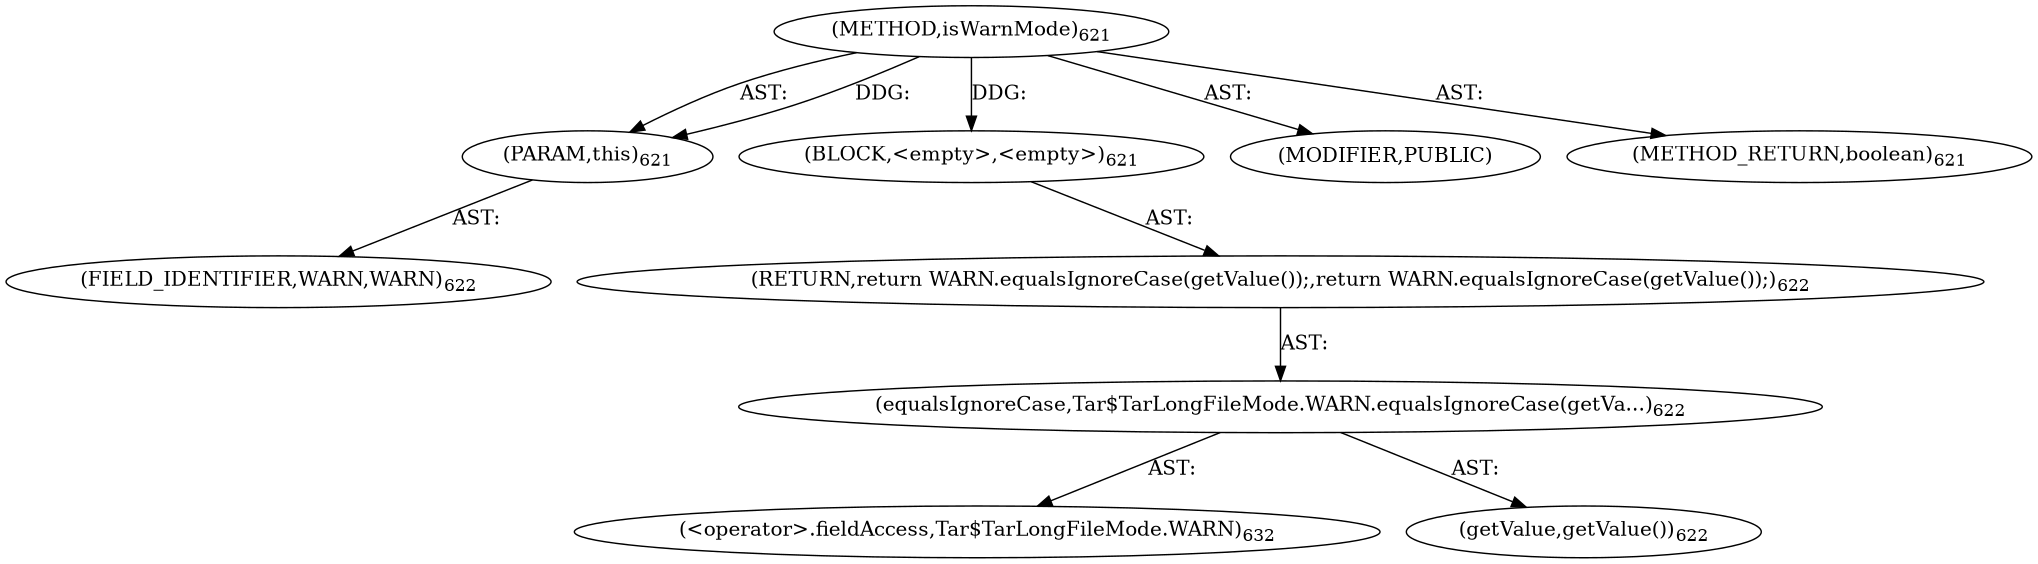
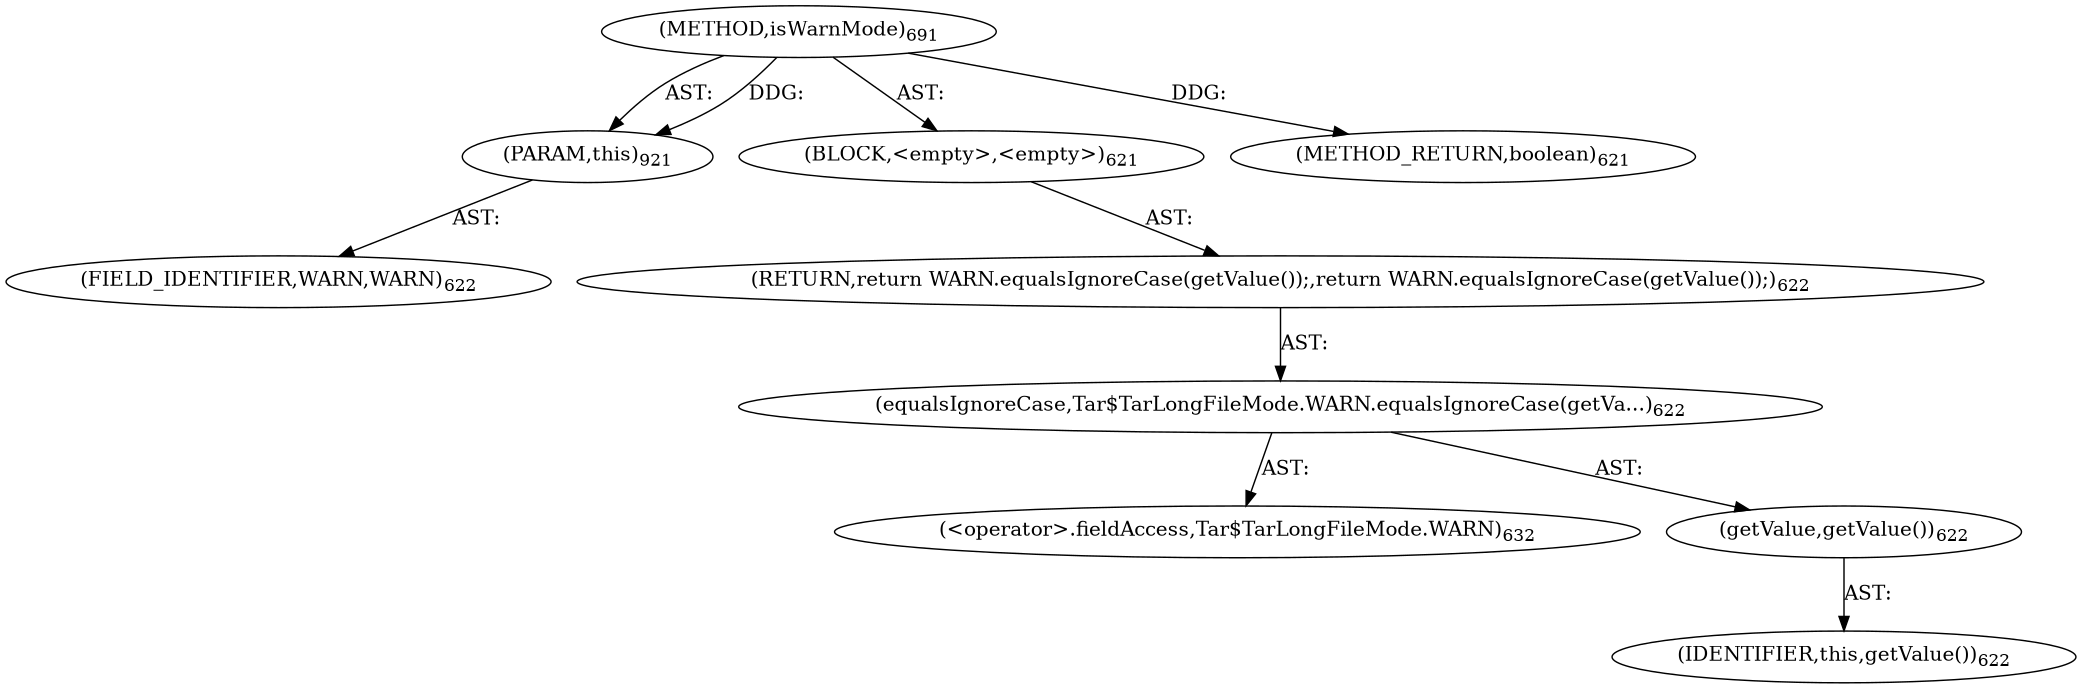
node "(METHOD,isWarnMode)": text "621" -> "691"
edge "(METHOD,isWarnMode)" -> "(BLOCK,<empty>,<empty>)": label "DDG: " -> "AST: "
edge "(METHOD,isWarnMode)" -> "(METHOD_RETURN,boolean)": label "AST: " -> "DDG: "
node "(PARAM,this)": text "621" -> "921"
node "(MODIFIER,PUBLIC)": removed
node "(IDENTIFIER,this,getValue())": added
